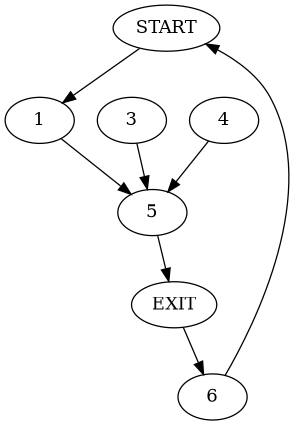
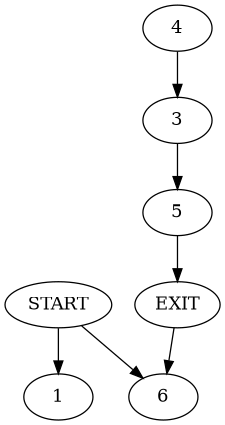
edge "4" -> "5": now "4" -> "3"
edge "1" -> "5": removed
edge "6" -> "START": reversed
